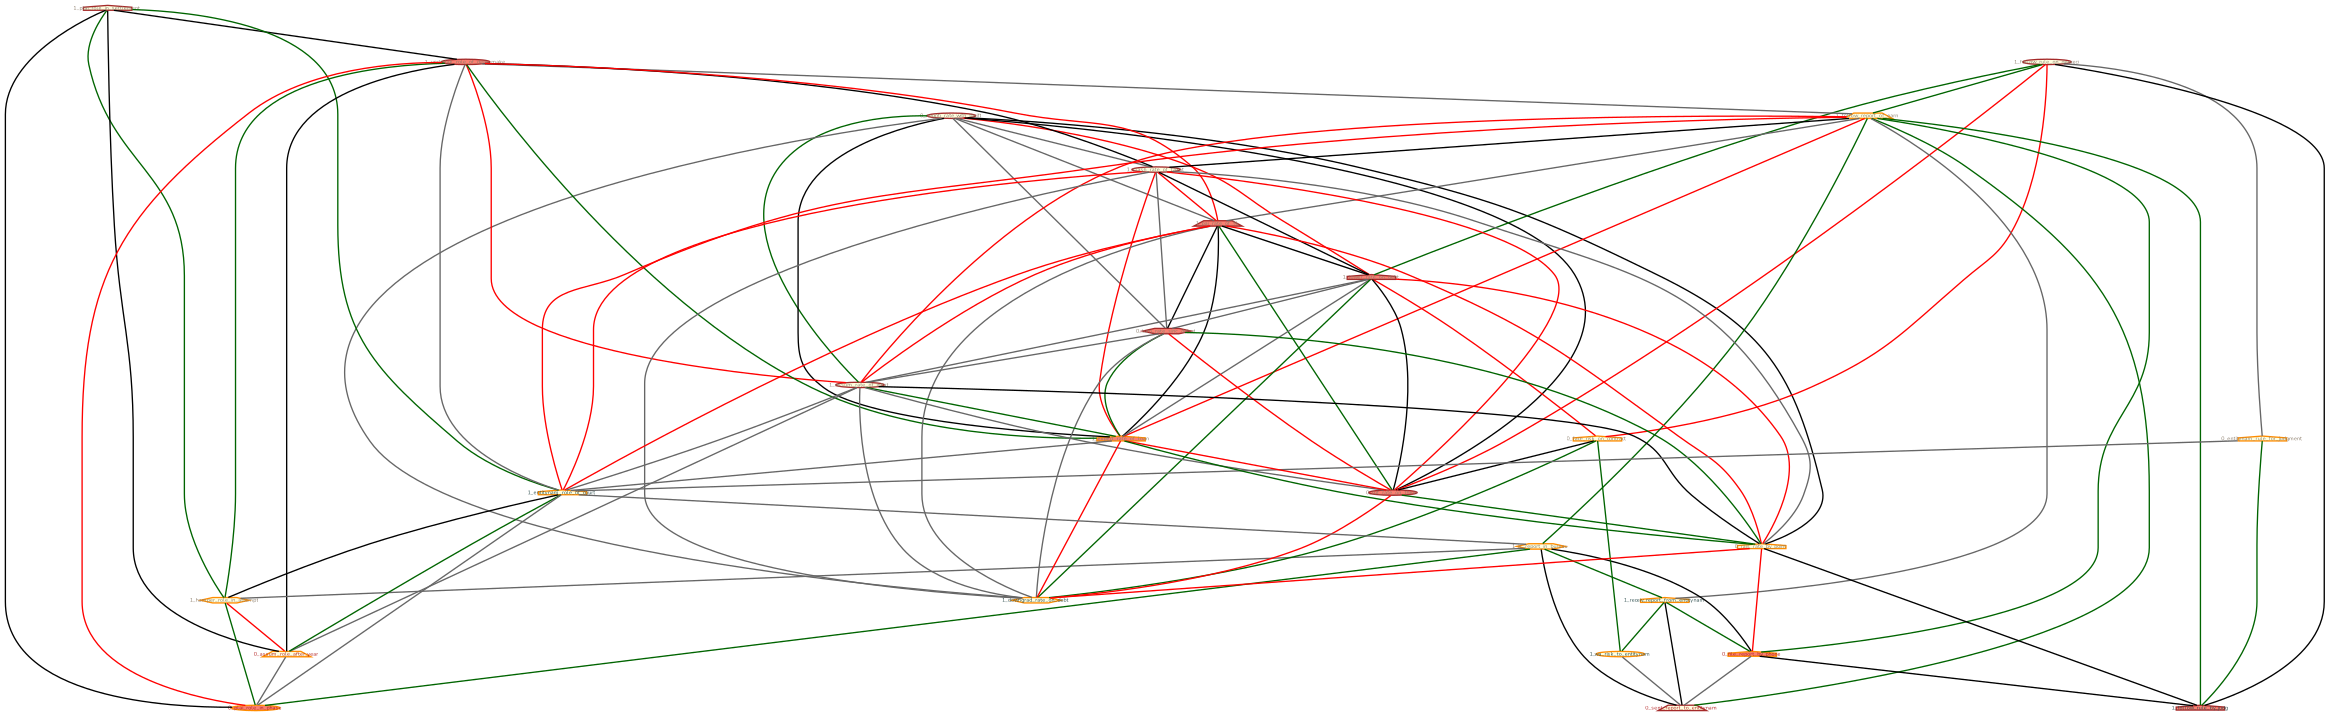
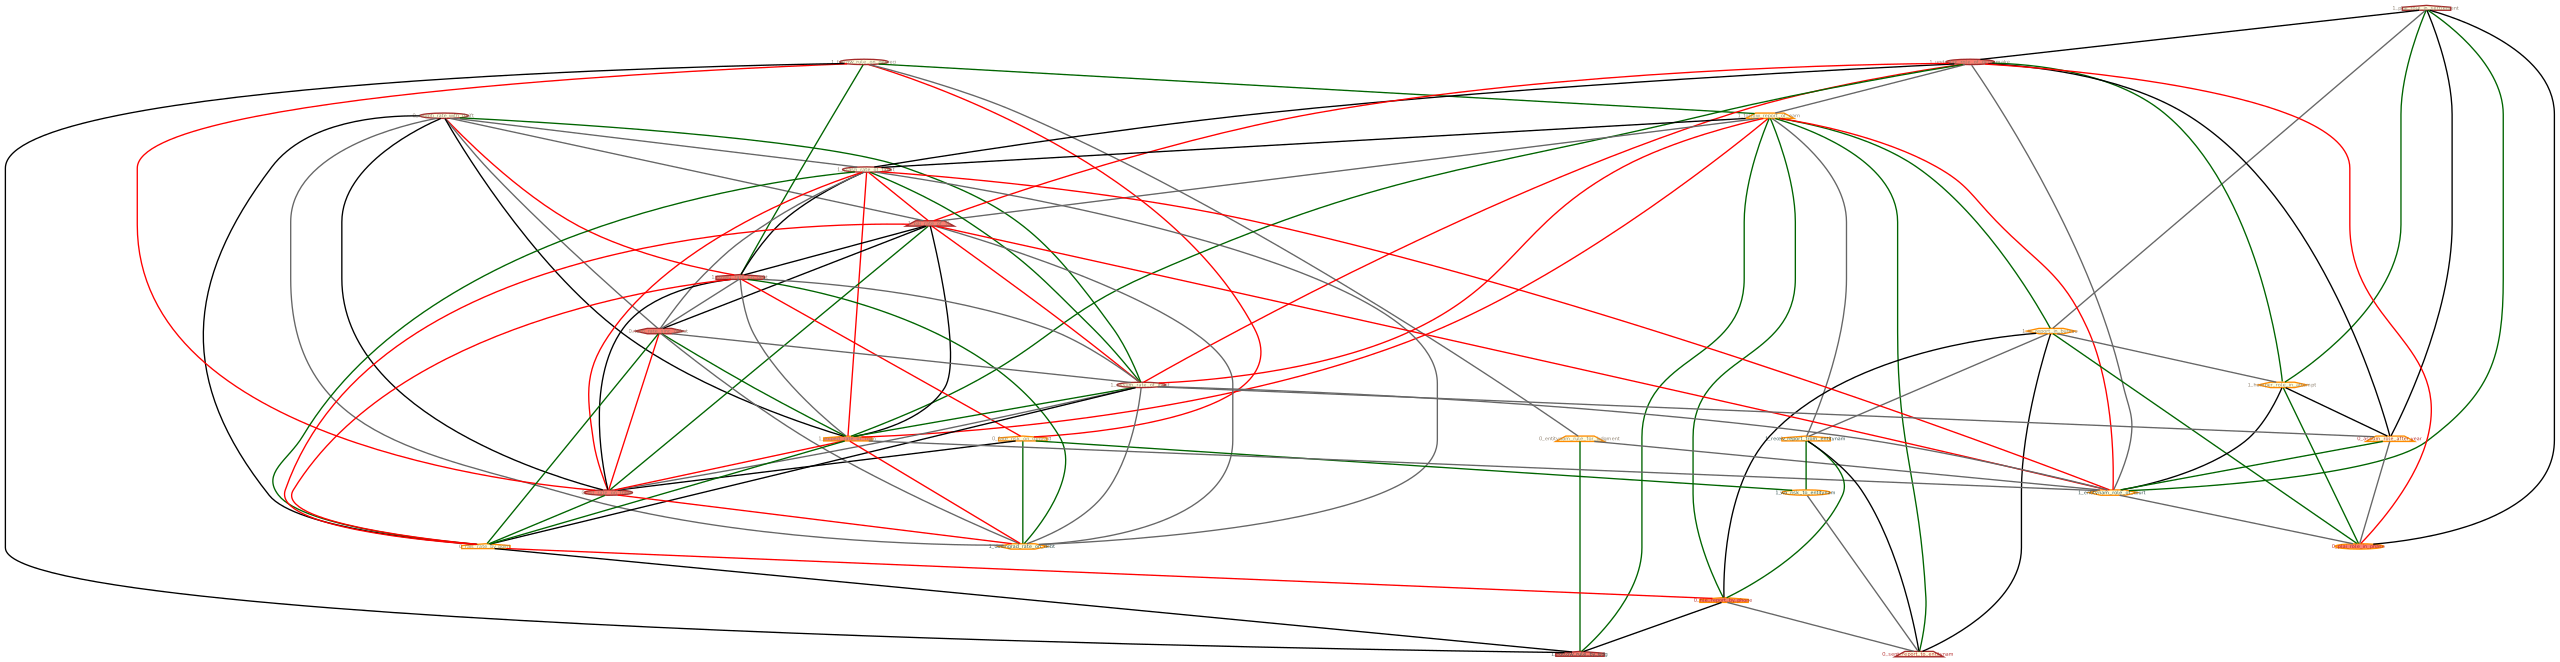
edge "1_slash_rate_of_taxat" -- "0_rais_rate_by_point": color gray40 -> darkgreen
edge "1_slash_rate_of_taxat" -- "1_assum_rate_of_inflat": added
node "0_entitynam_rule_for_judgment": shape house -> trapezium
node "1_entitynam_role_of_court": shape house -> hexagon
edge "1_entitynam_role_of_court" -- "1_is_report_in_bureau": now "1_plai_role_in_settlement" -- "1_is_report_in_bureau"
edge "0_rais_rate_by_point" -- "1_downgrad_rate_on_debt": removed
edge "1_is_report_in_bureau" -- "1_receiv_report_from_entitynam": color darkgreen -> gray40
edge "1_hamper_role_in_attempt" -- "0_assum_role_after_year": color red -> black
